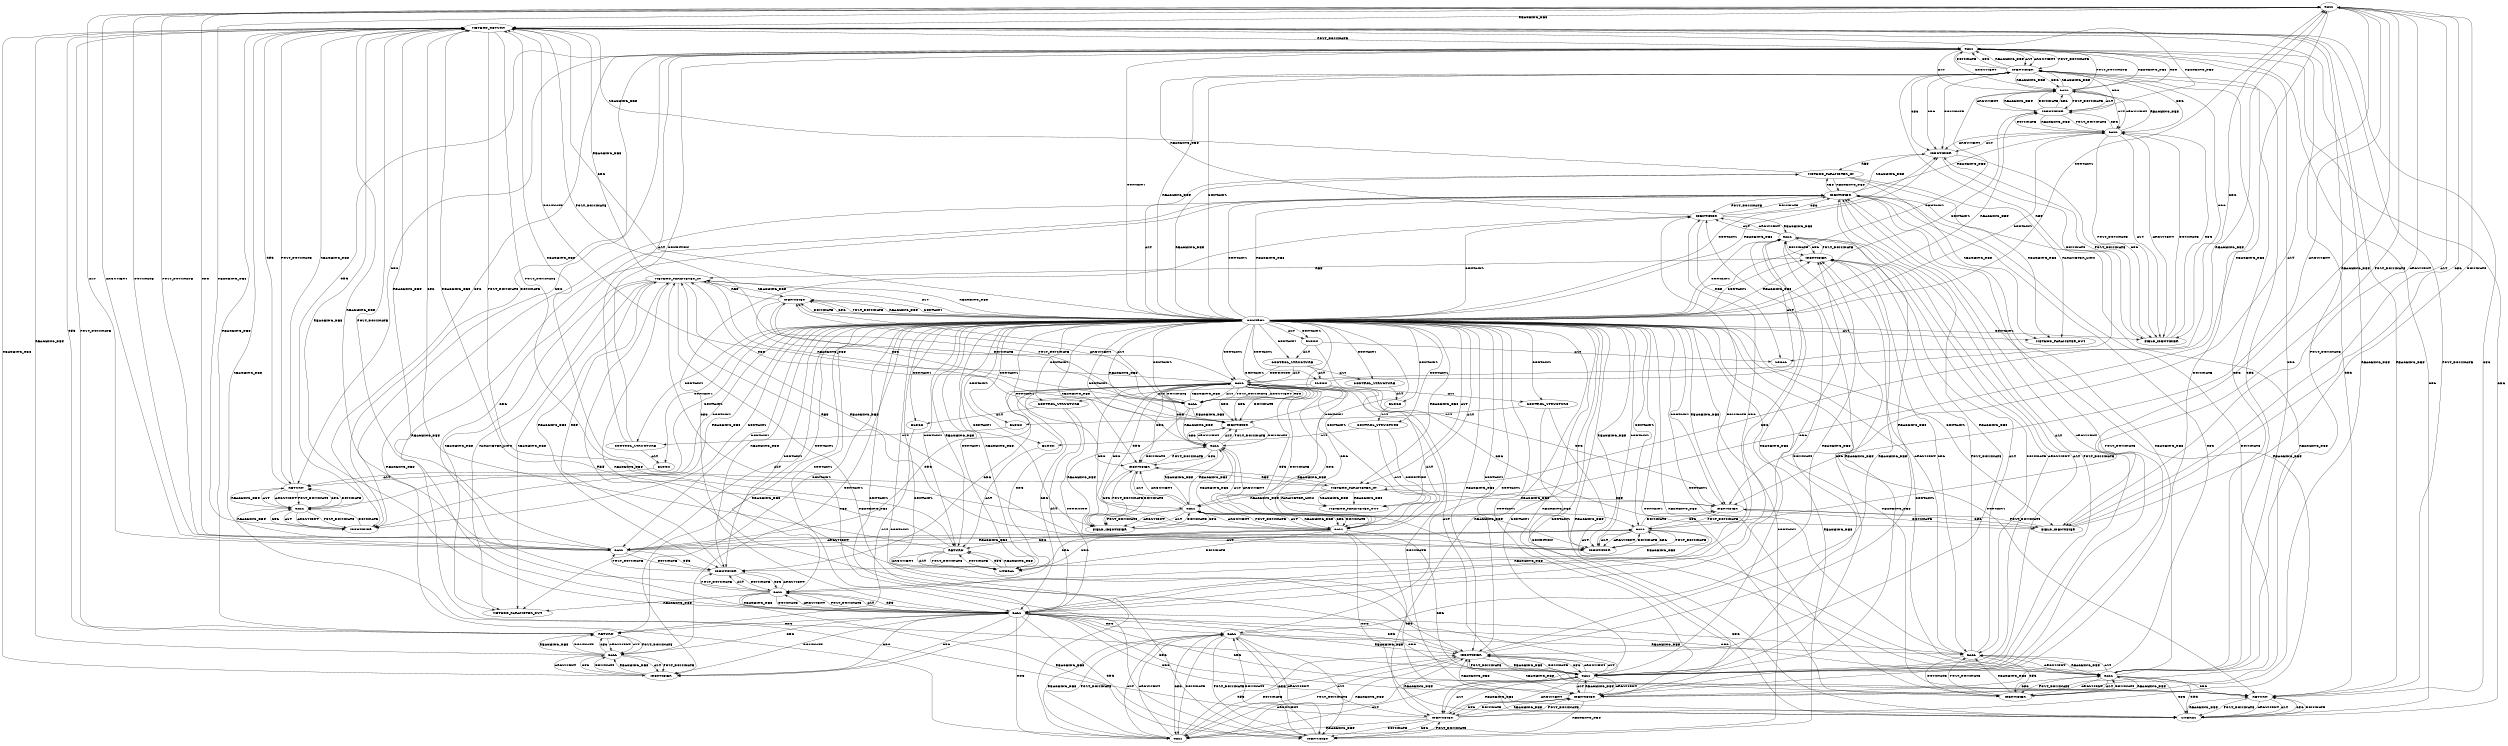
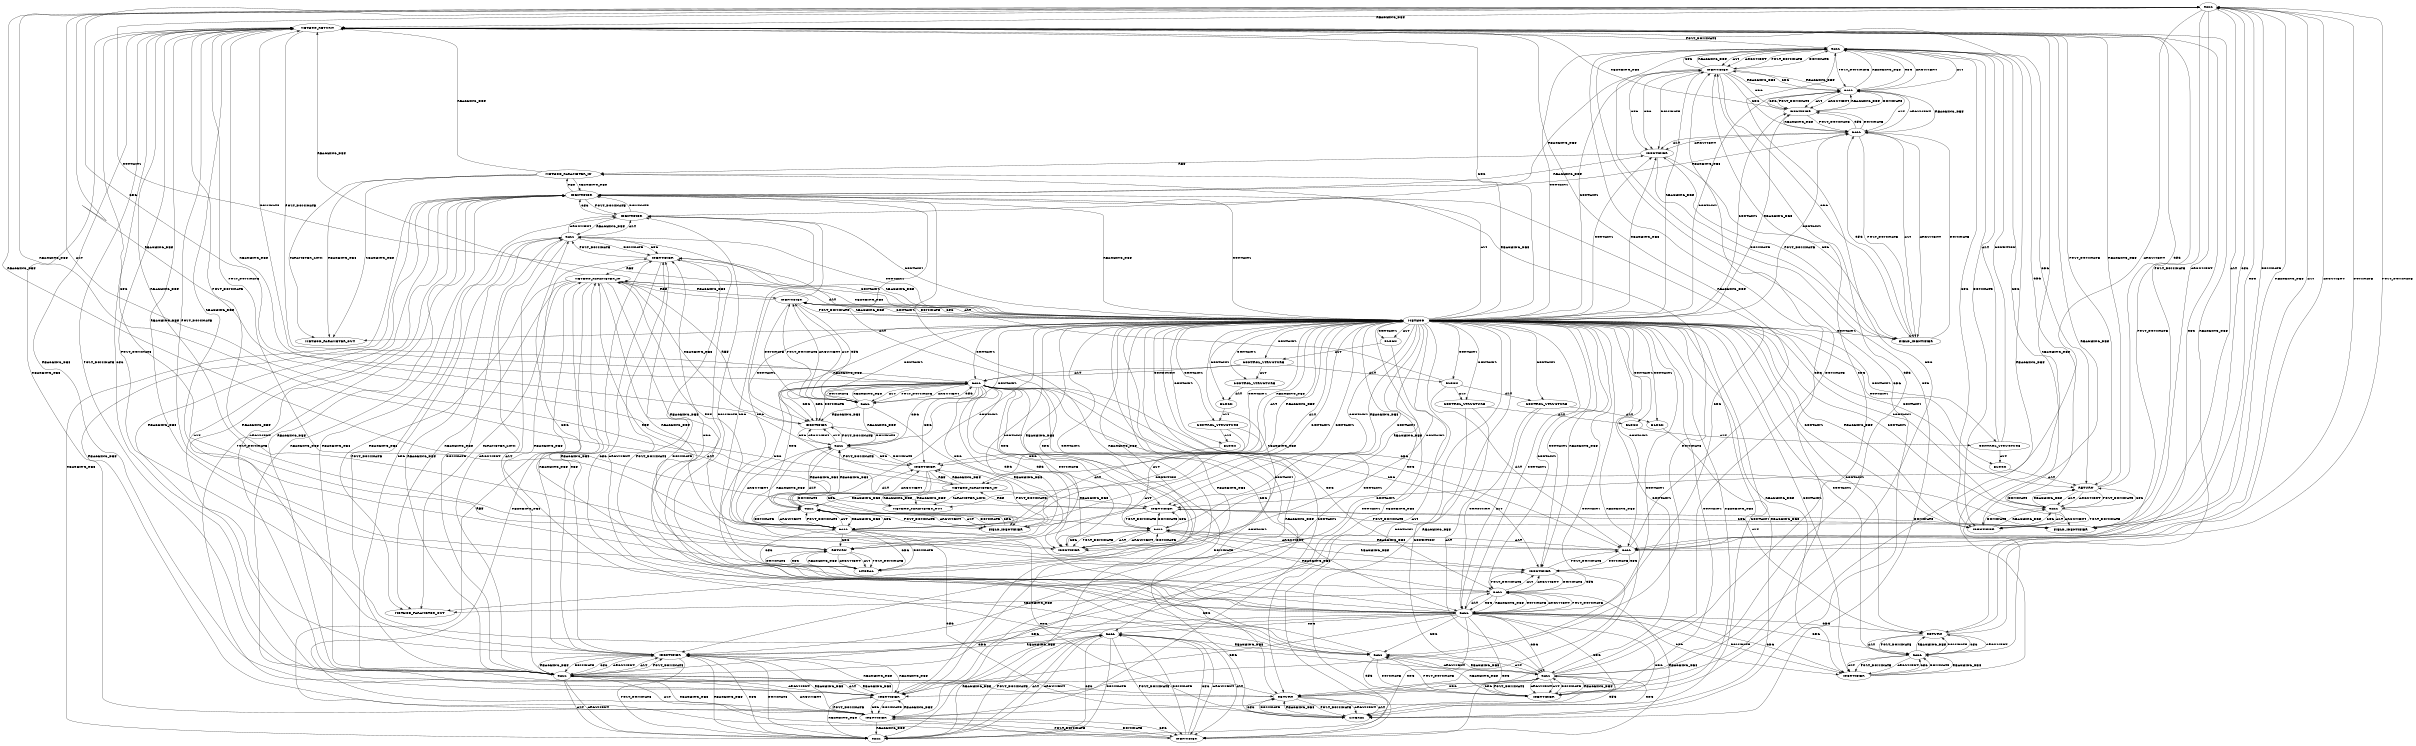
node "CONTROL": label "CONTROL" -> "METHOD"
node "LOCAL": removed
